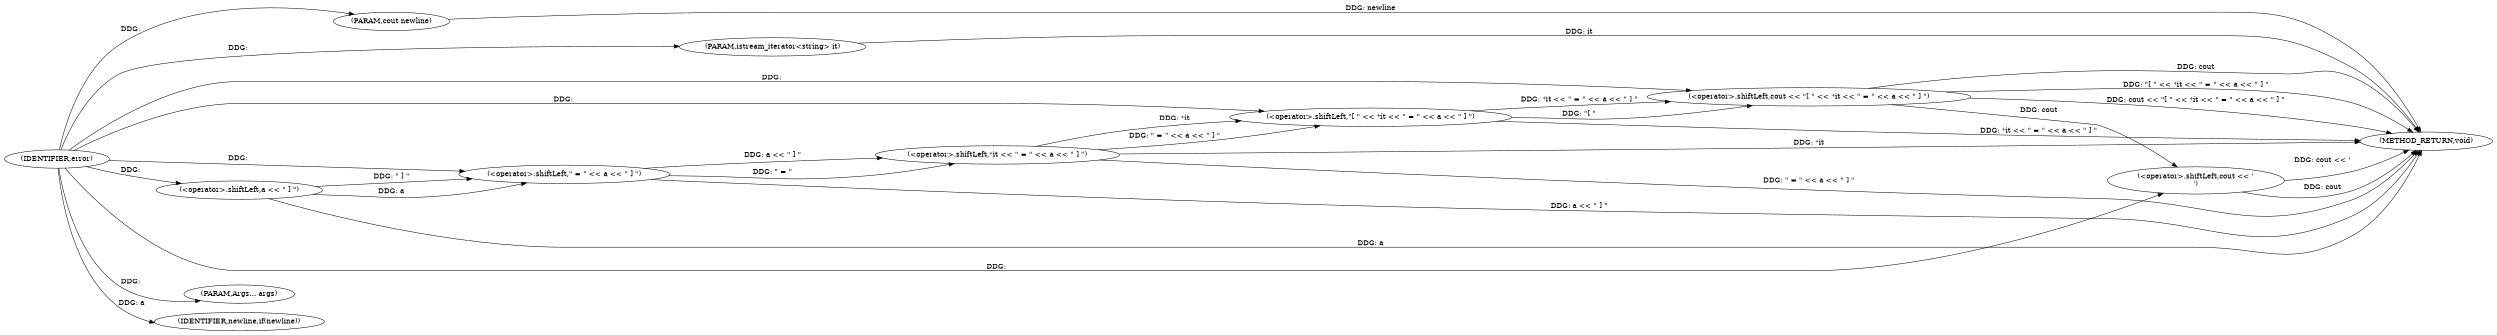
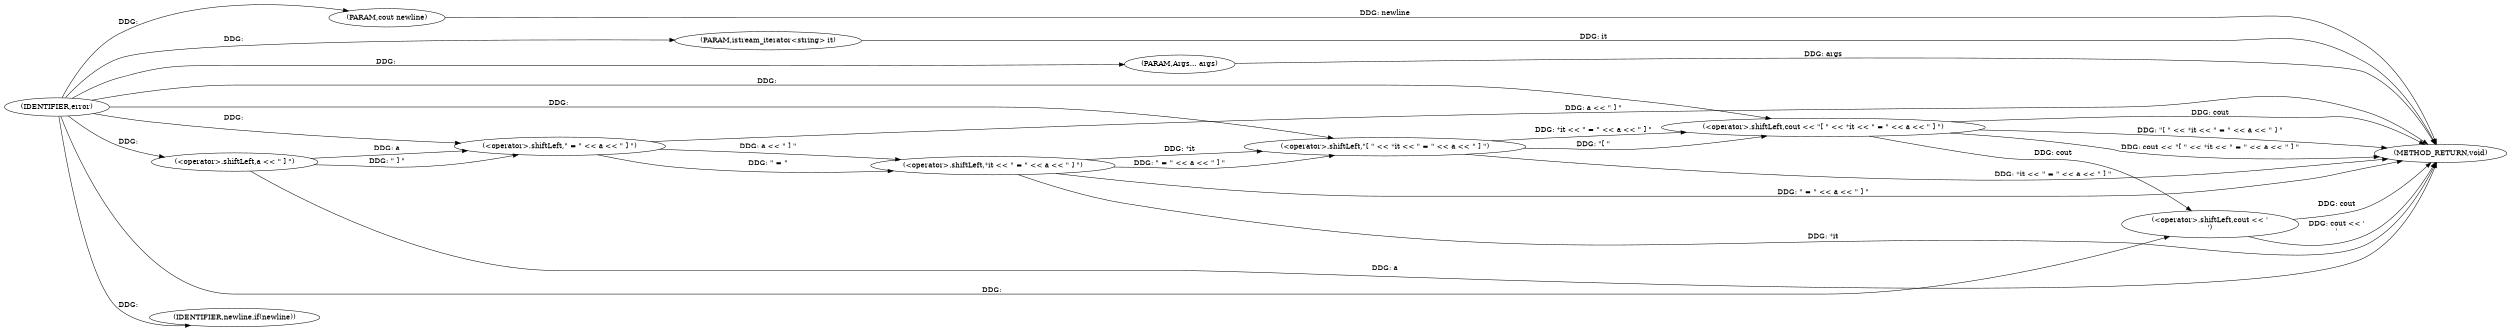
edge "(PARAM,Args... args)" -> "(METHOD_RETURN,void)": added, label "DDG: args"
edge "(IDENTIFIER,error)" -> "(IDENTIFIER,newline,if(newline))": label "DDG: a" -> "DDG: "
